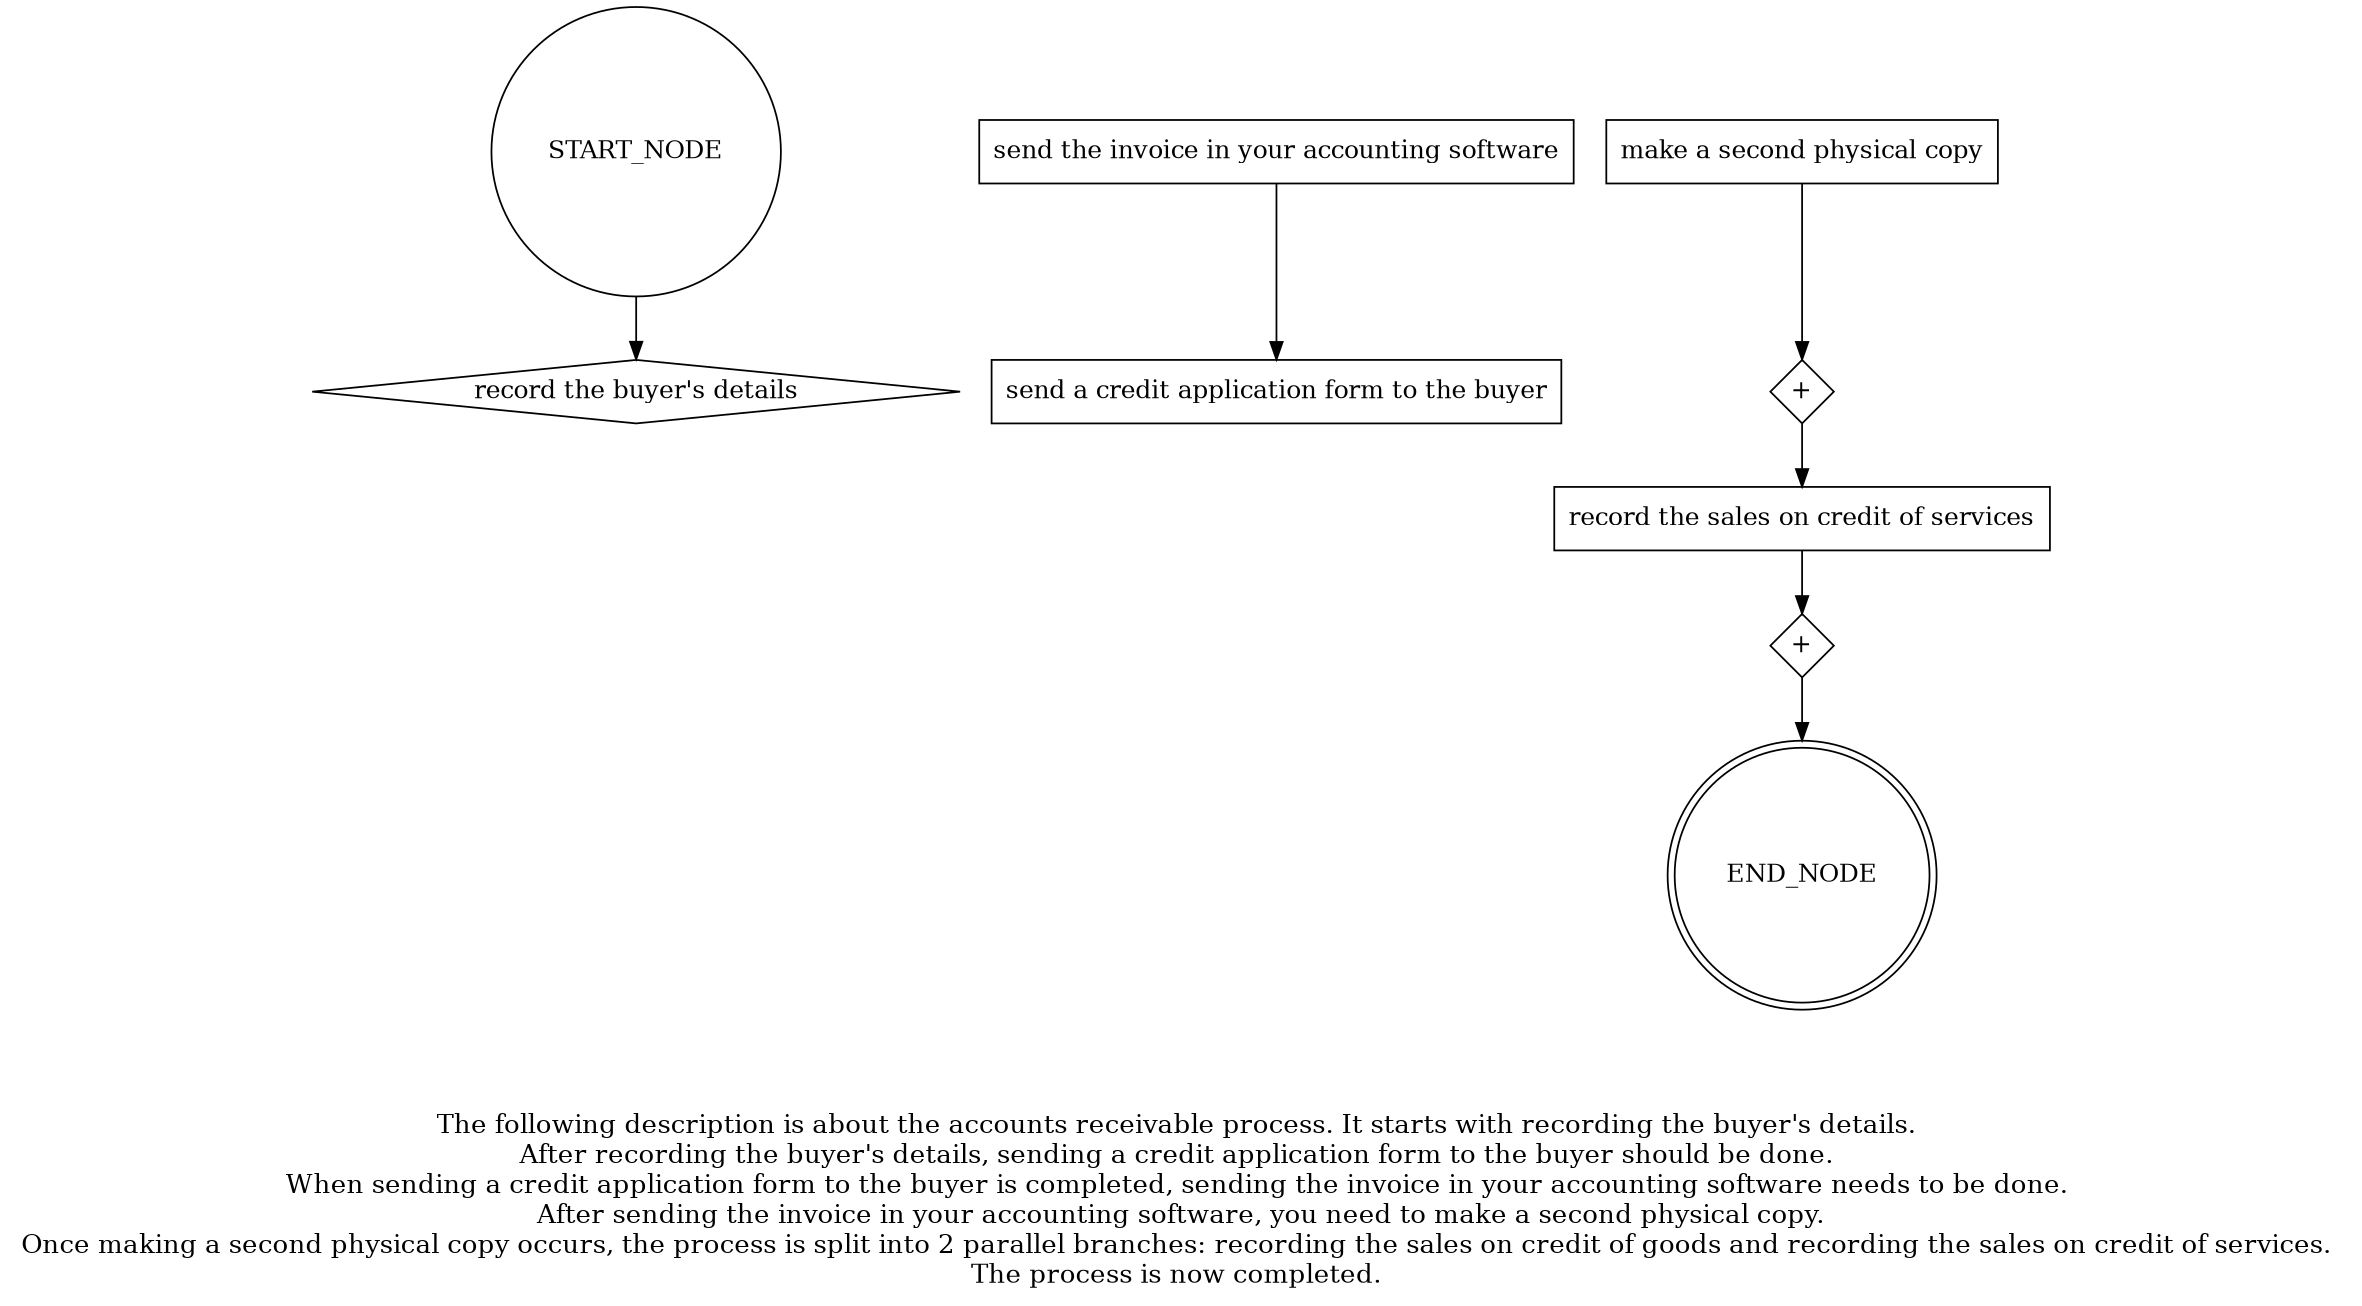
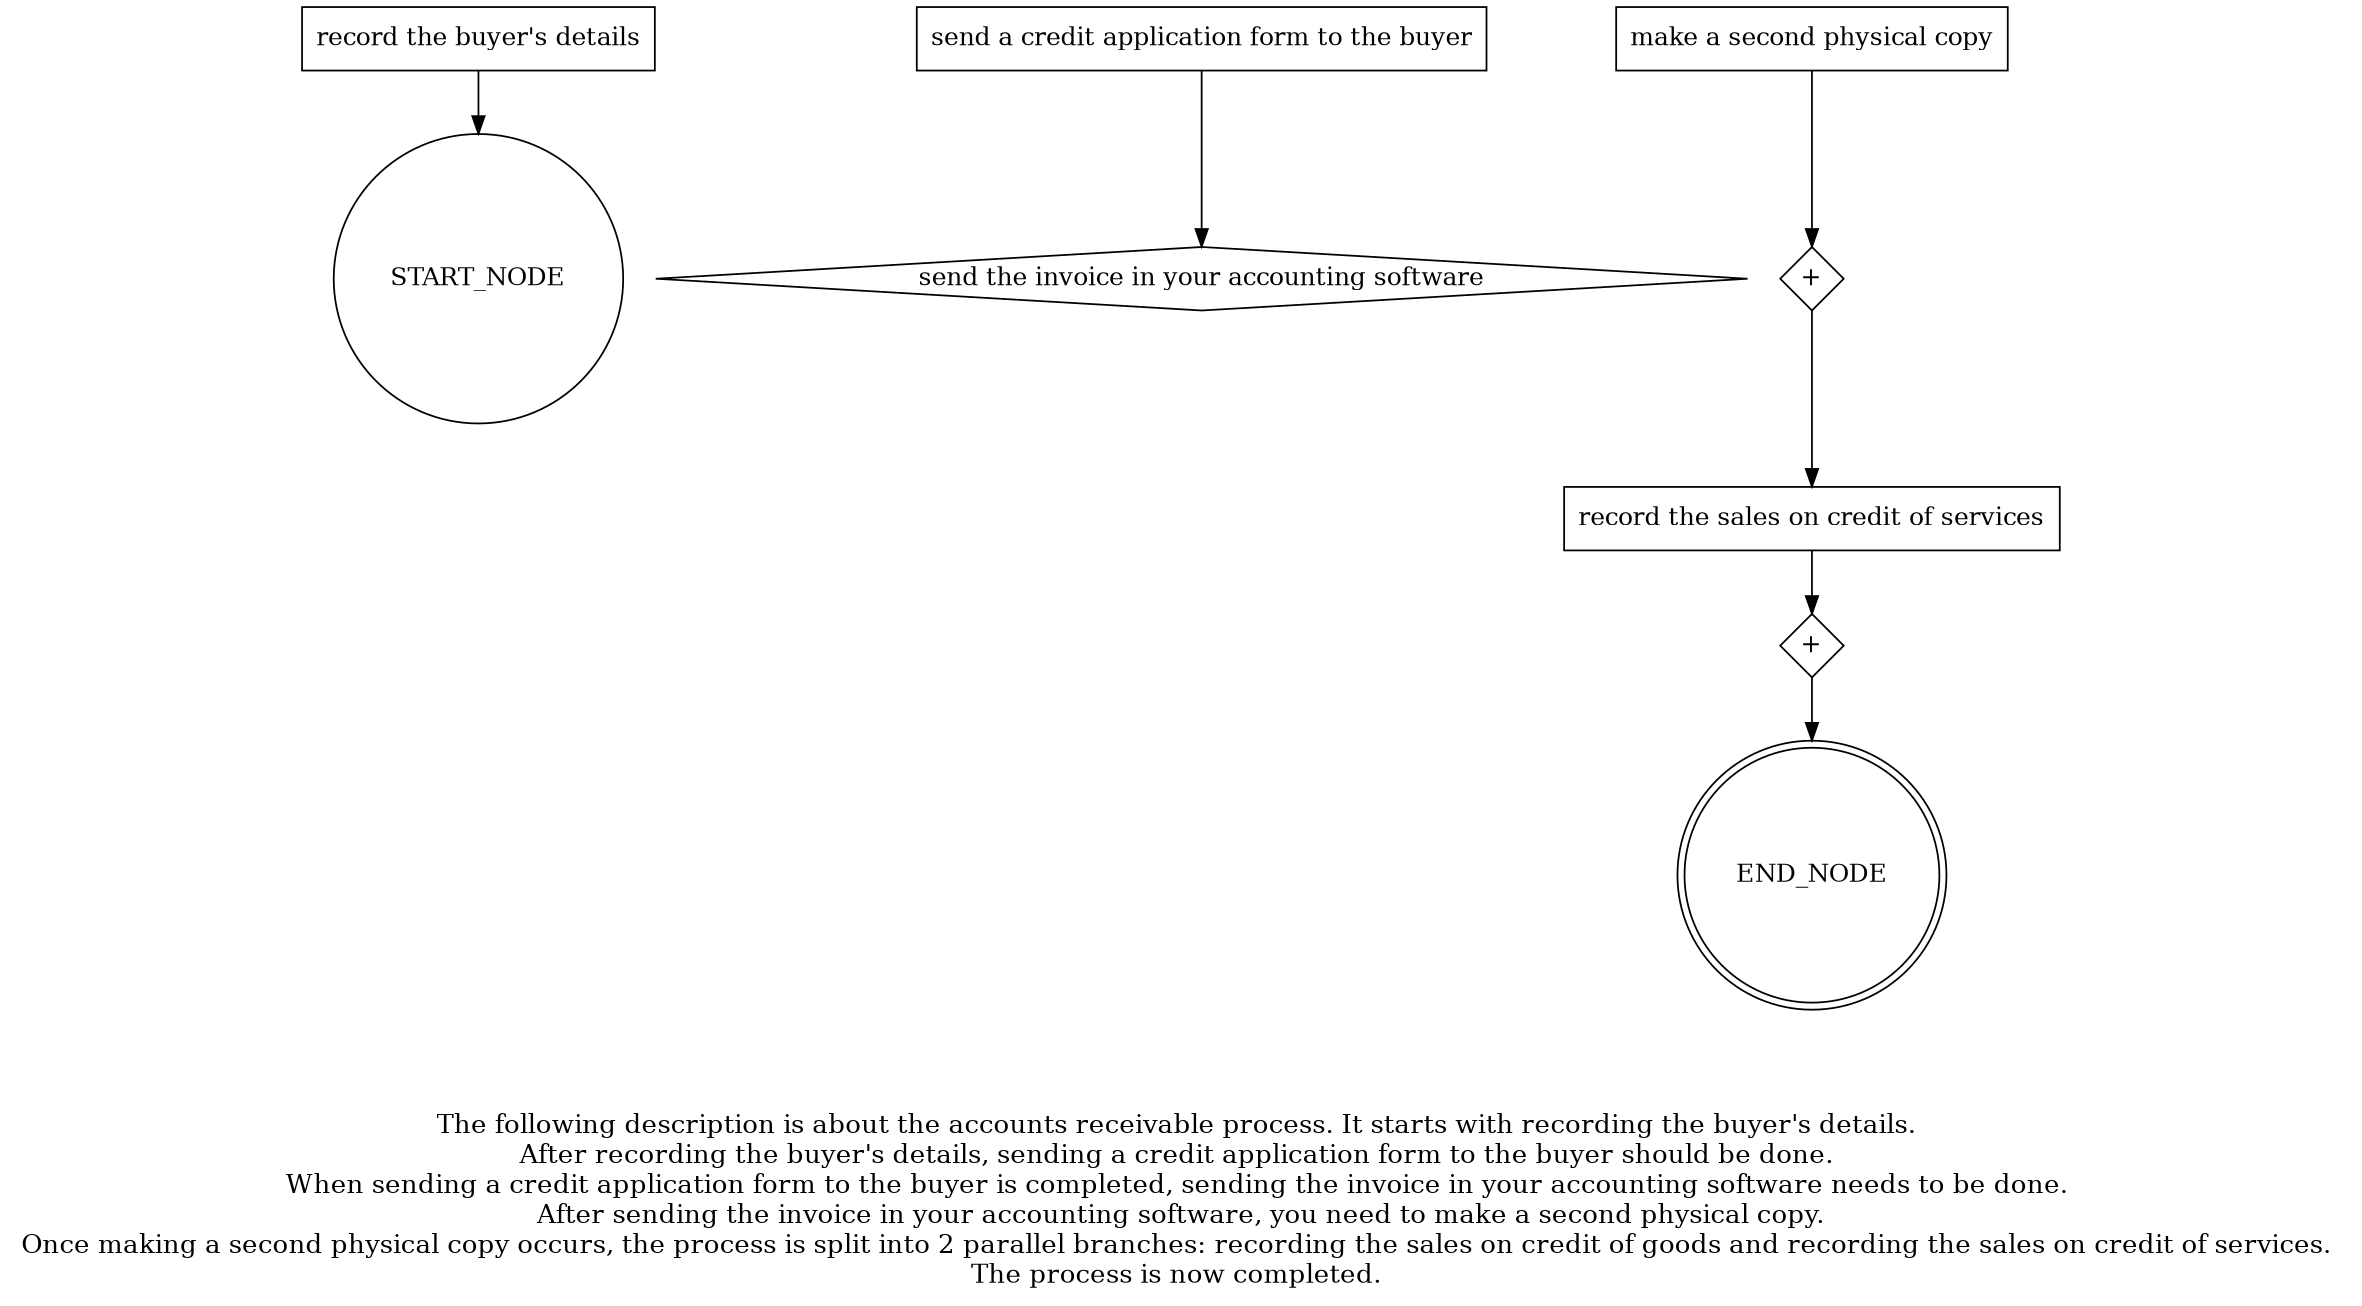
node "send the invoice in your accounting software": shape box -> diamond
edge "send the invoice in your accounting software" -> "send a credit application form to the buyer": reversed
edge "START_NODE" -> "record the buyer's details": reversed
node "record the buyer's details": shape diamond -> box
